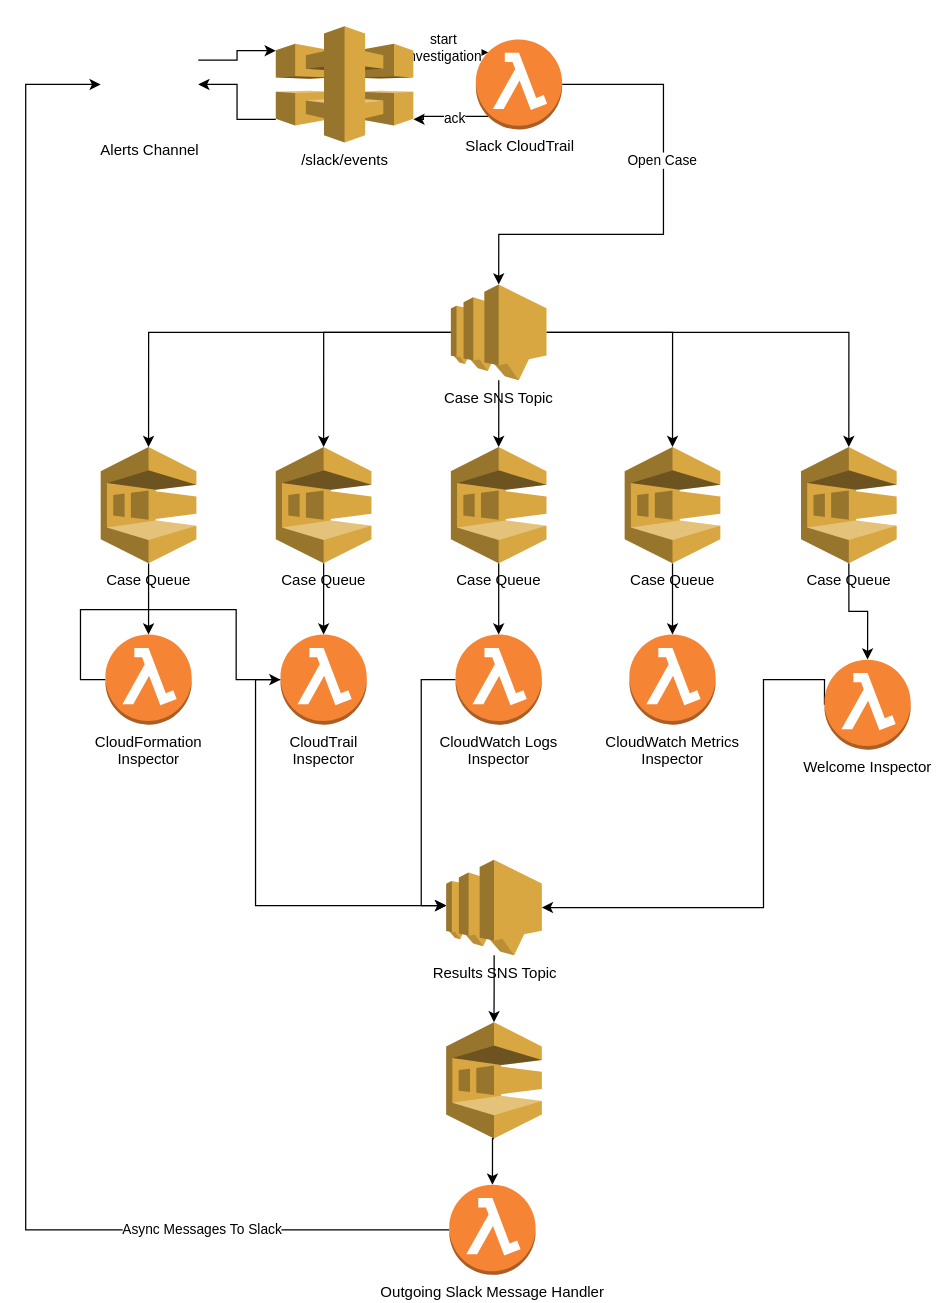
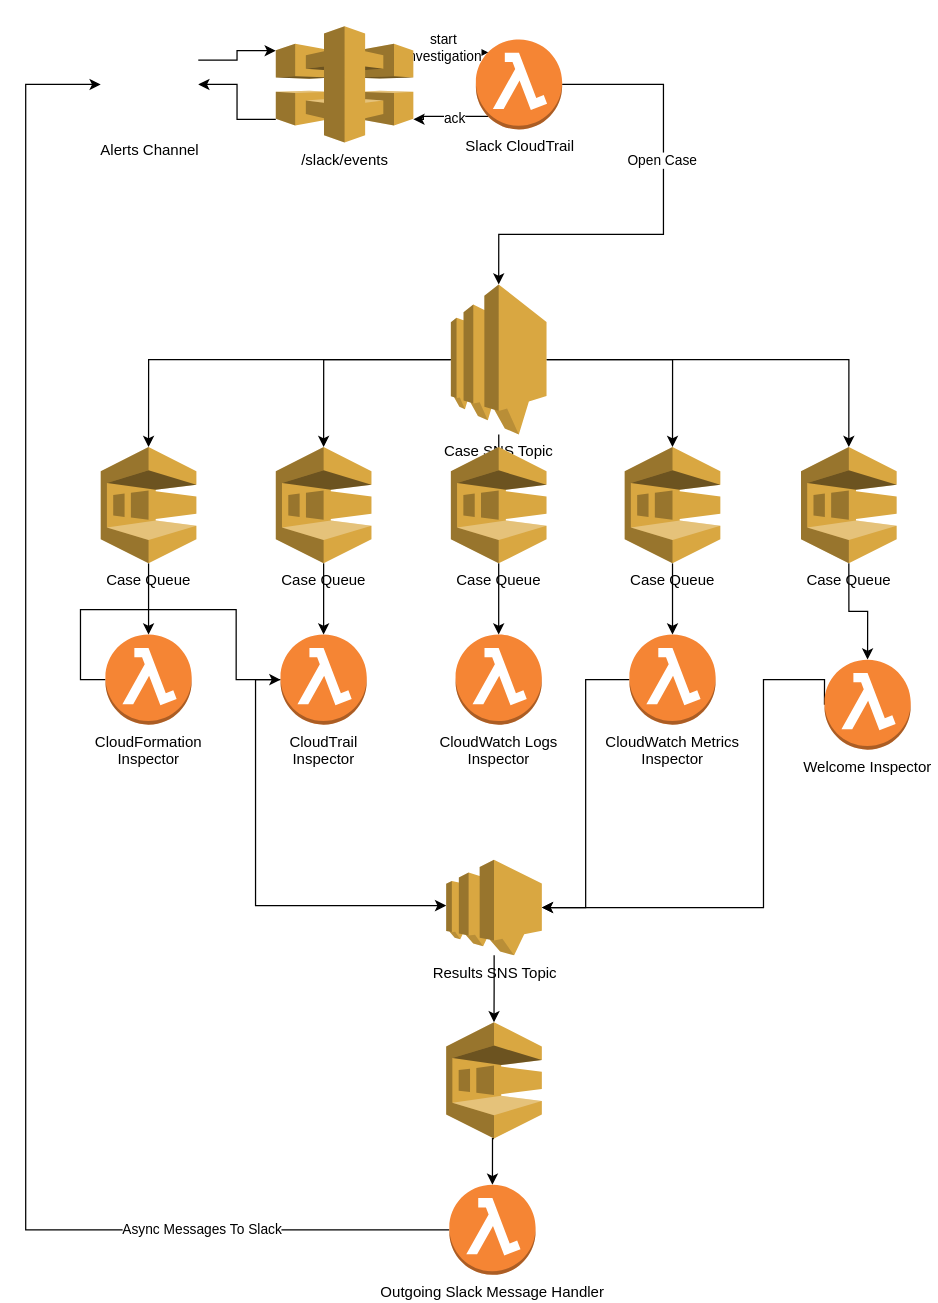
node "Case SNS Topic": size 96x96 -> 96x150
edge "CloudWatch Metrics Inspector" -> "Results SNS Topic": added
edge "CloudWatch Logs Inspector" -> "Results SNS Topic": removed
